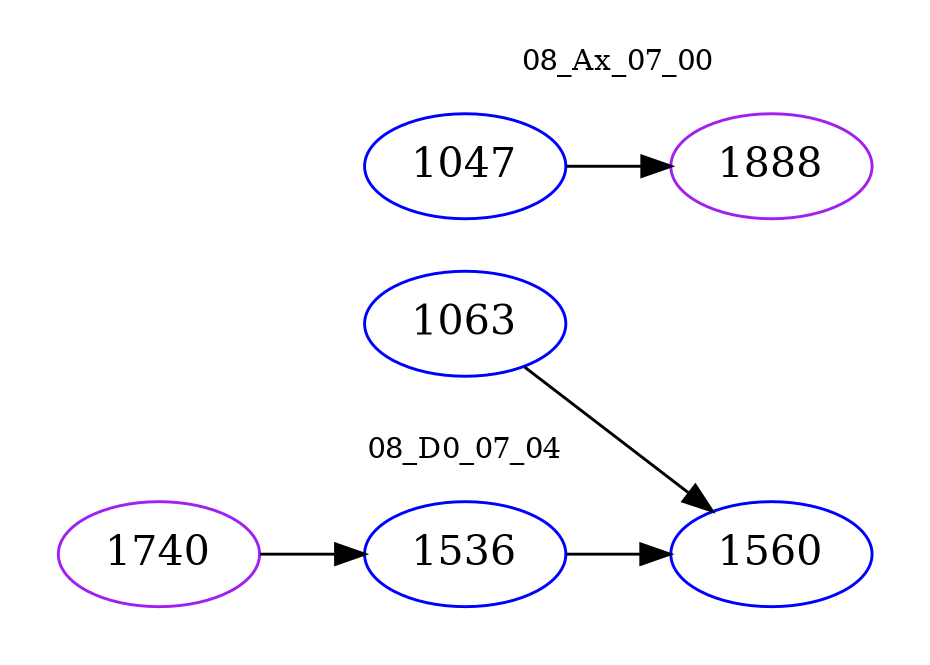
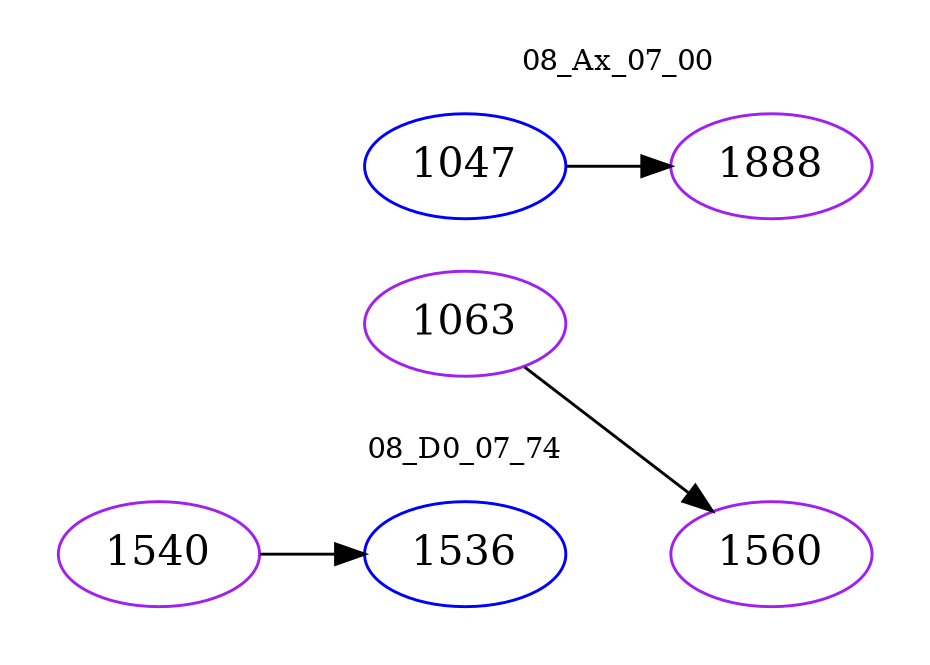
node "1063": color blue -> purple
cluster "08_D0_07_04": label "08_D0_07_04" -> "08_D0_07_74"
node "1740": label "1740" -> "1540"
edge "1536" -> "1560": removed
node "1560": color blue -> purple
